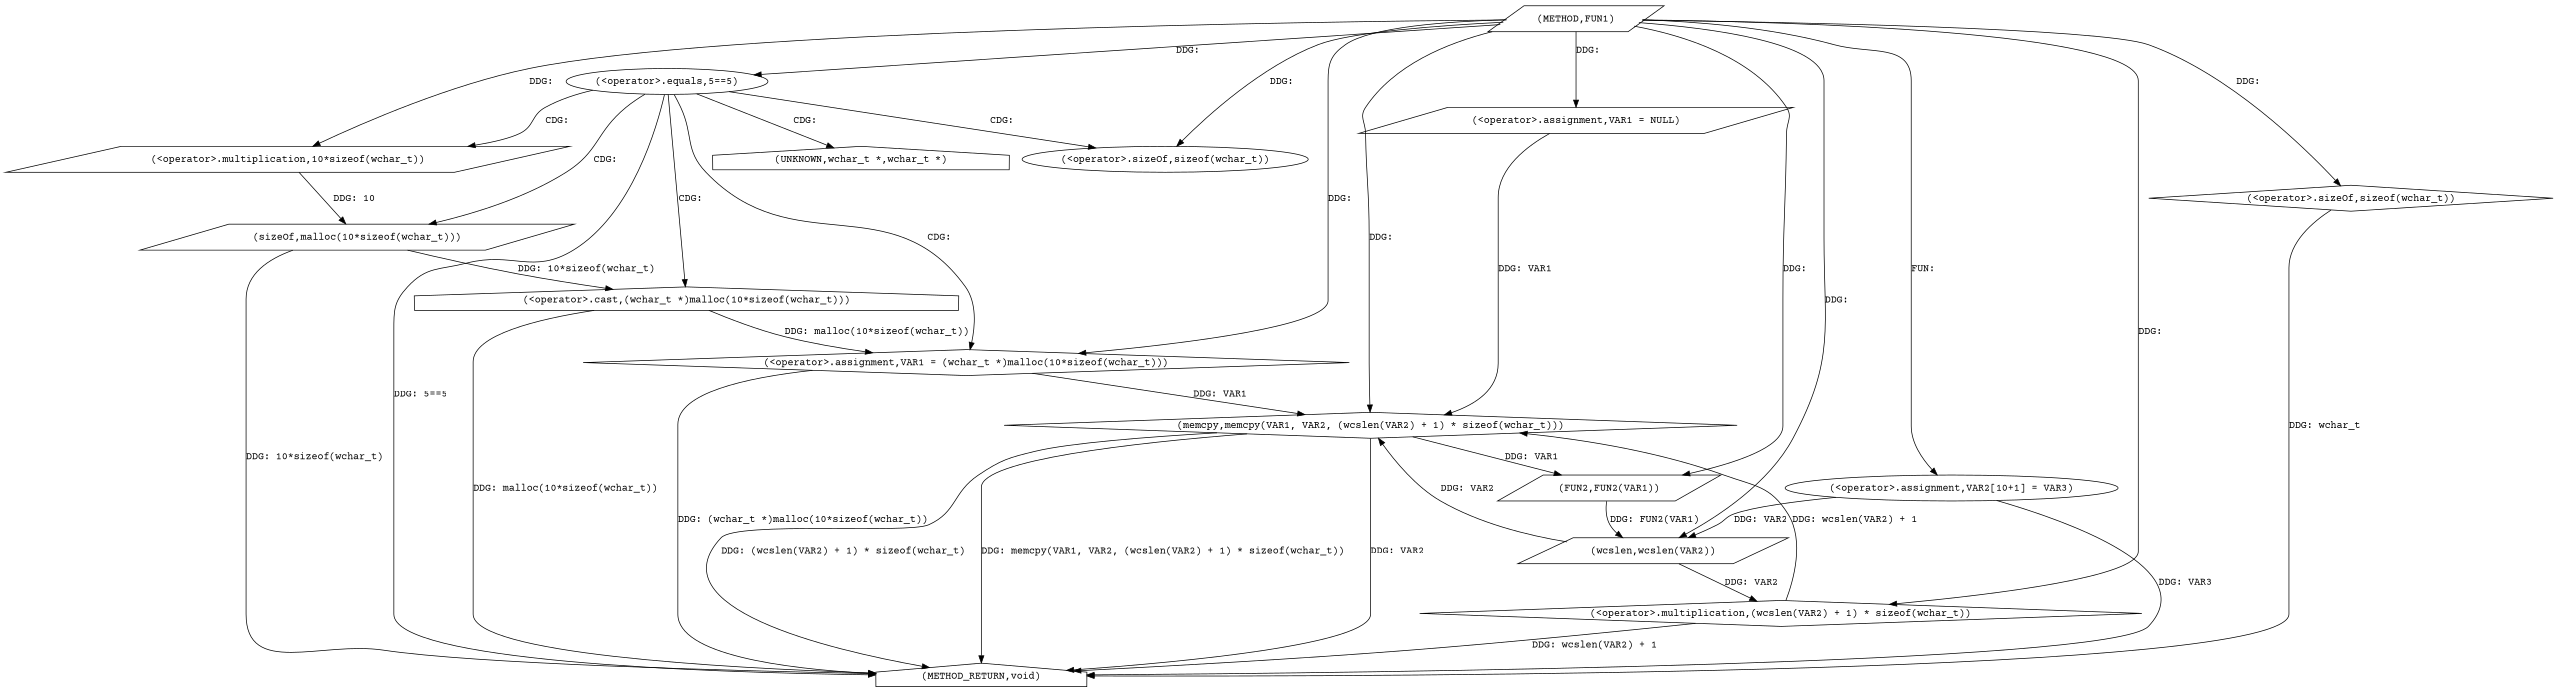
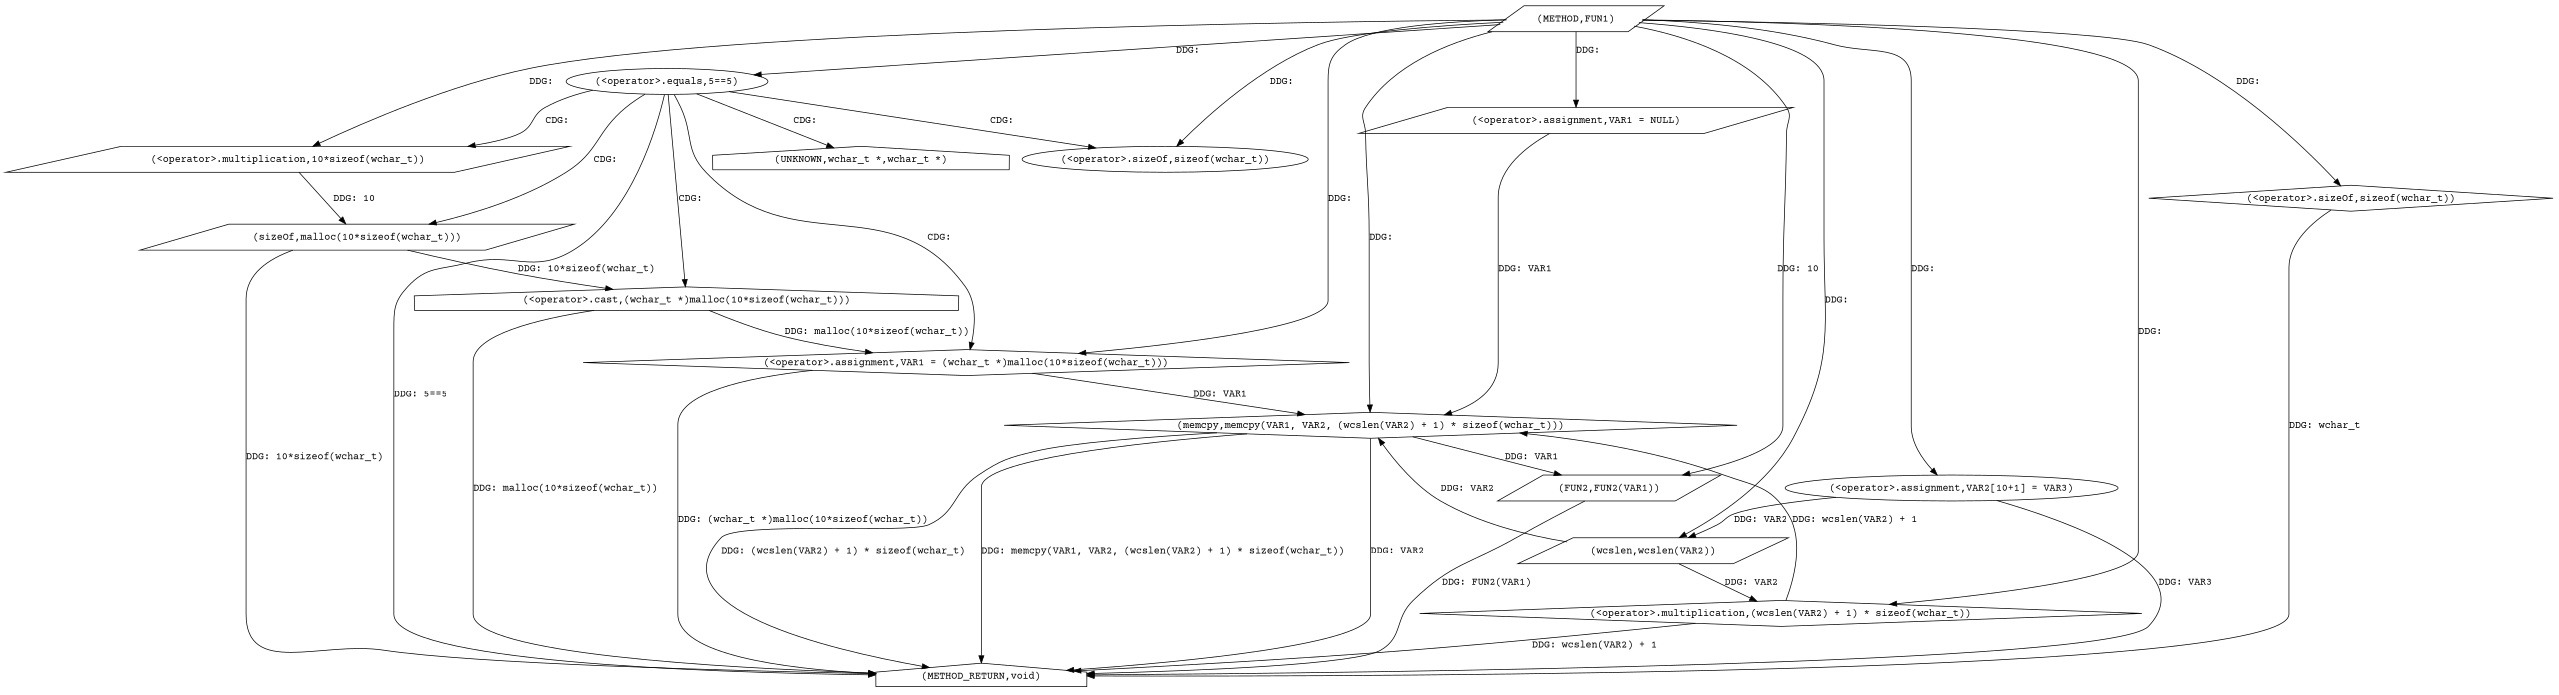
edge "(METHOD,FUN1)" -> "(FUN2,FUN2(VAR1))": label "DDG: " -> "DDG: 10"
edge "(METHOD,FUN1)" -> "(<operator>.assignment,VAR2[10+1] = VAR3)": label "FUN: " -> "DDG: "
edge "(FUN2,FUN2(VAR1))" -> "(wcslen,wcslen(VAR2))": now "(FUN2,FUN2(VAR1))" -> "(METHOD_RETURN,void)"
